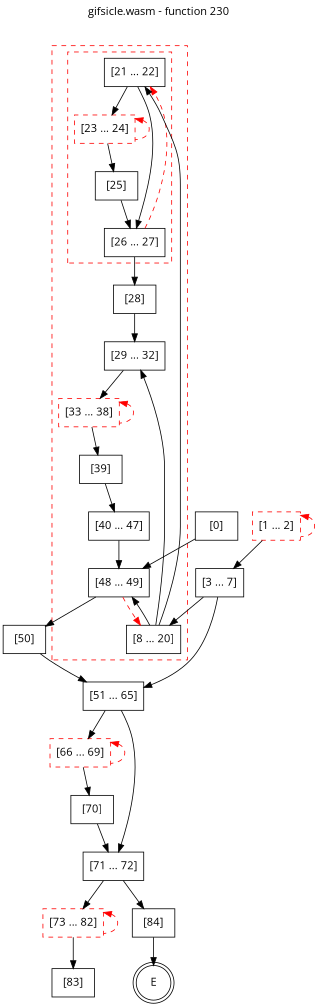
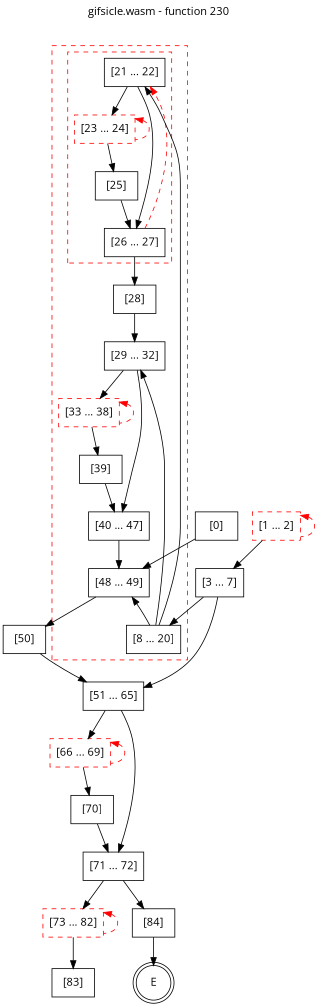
edge "[29 ... 32]" -> "[40 ... 47]": added
edge "[48 ... 49]" -> "[8 ... 20]": removed
